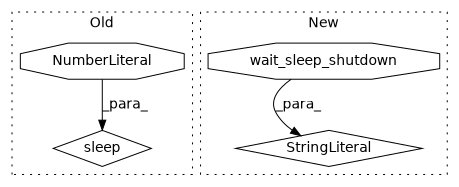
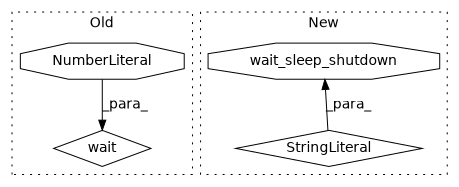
edge "wait_sleep_shutdown" -> "StringLiteral": reversed
node "sleep": label "sleep" -> "wait"
